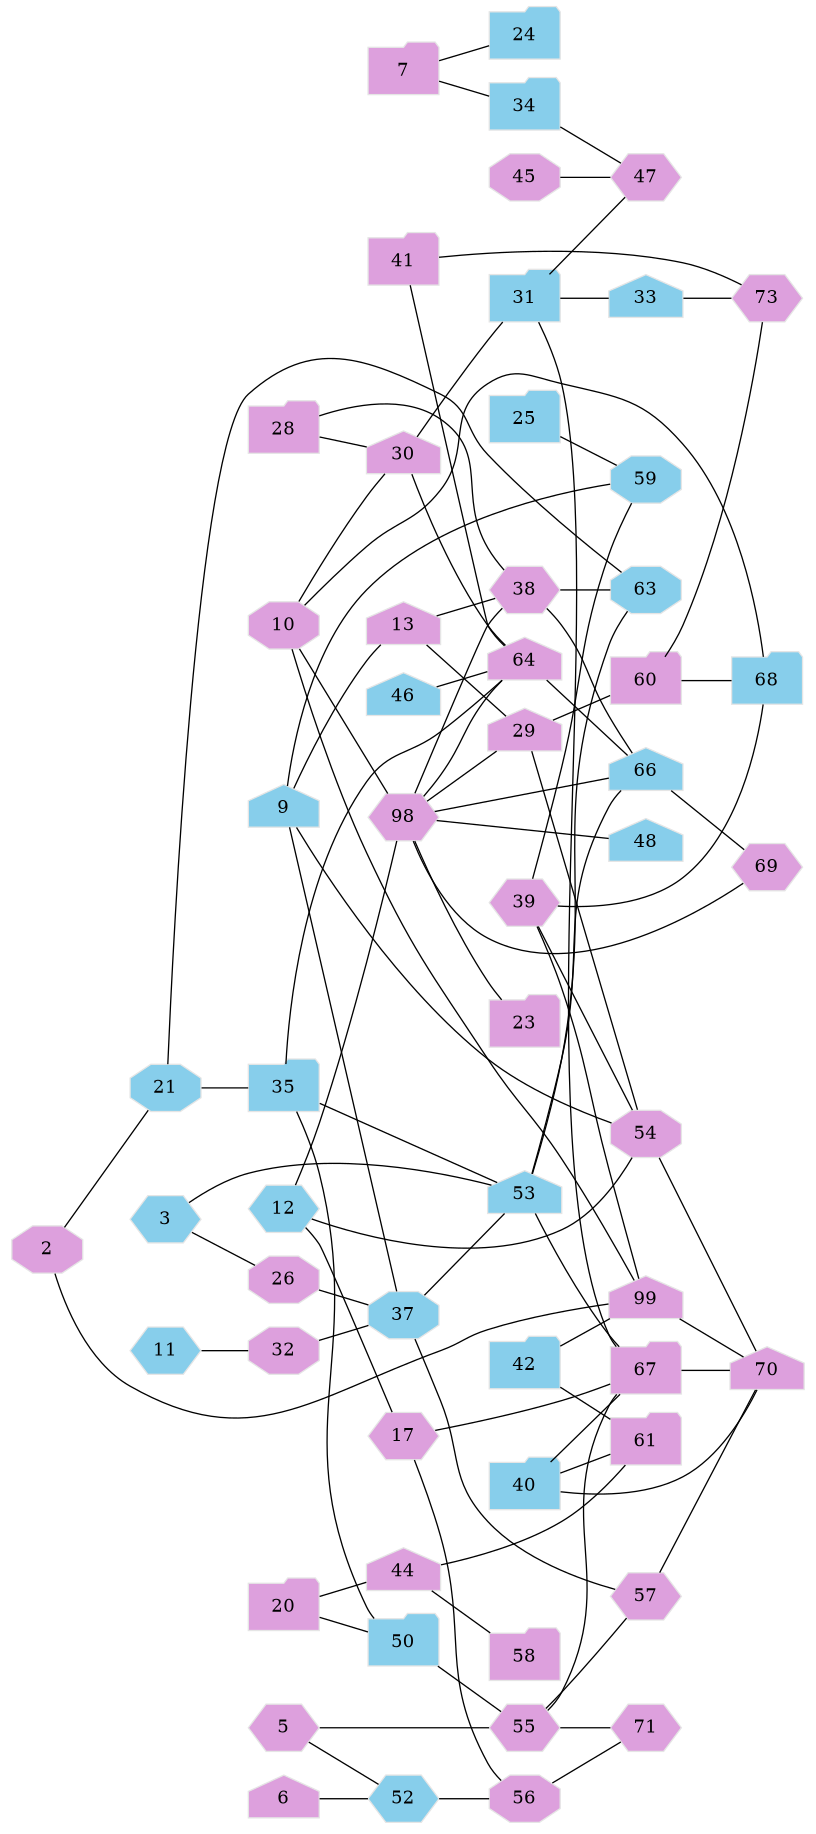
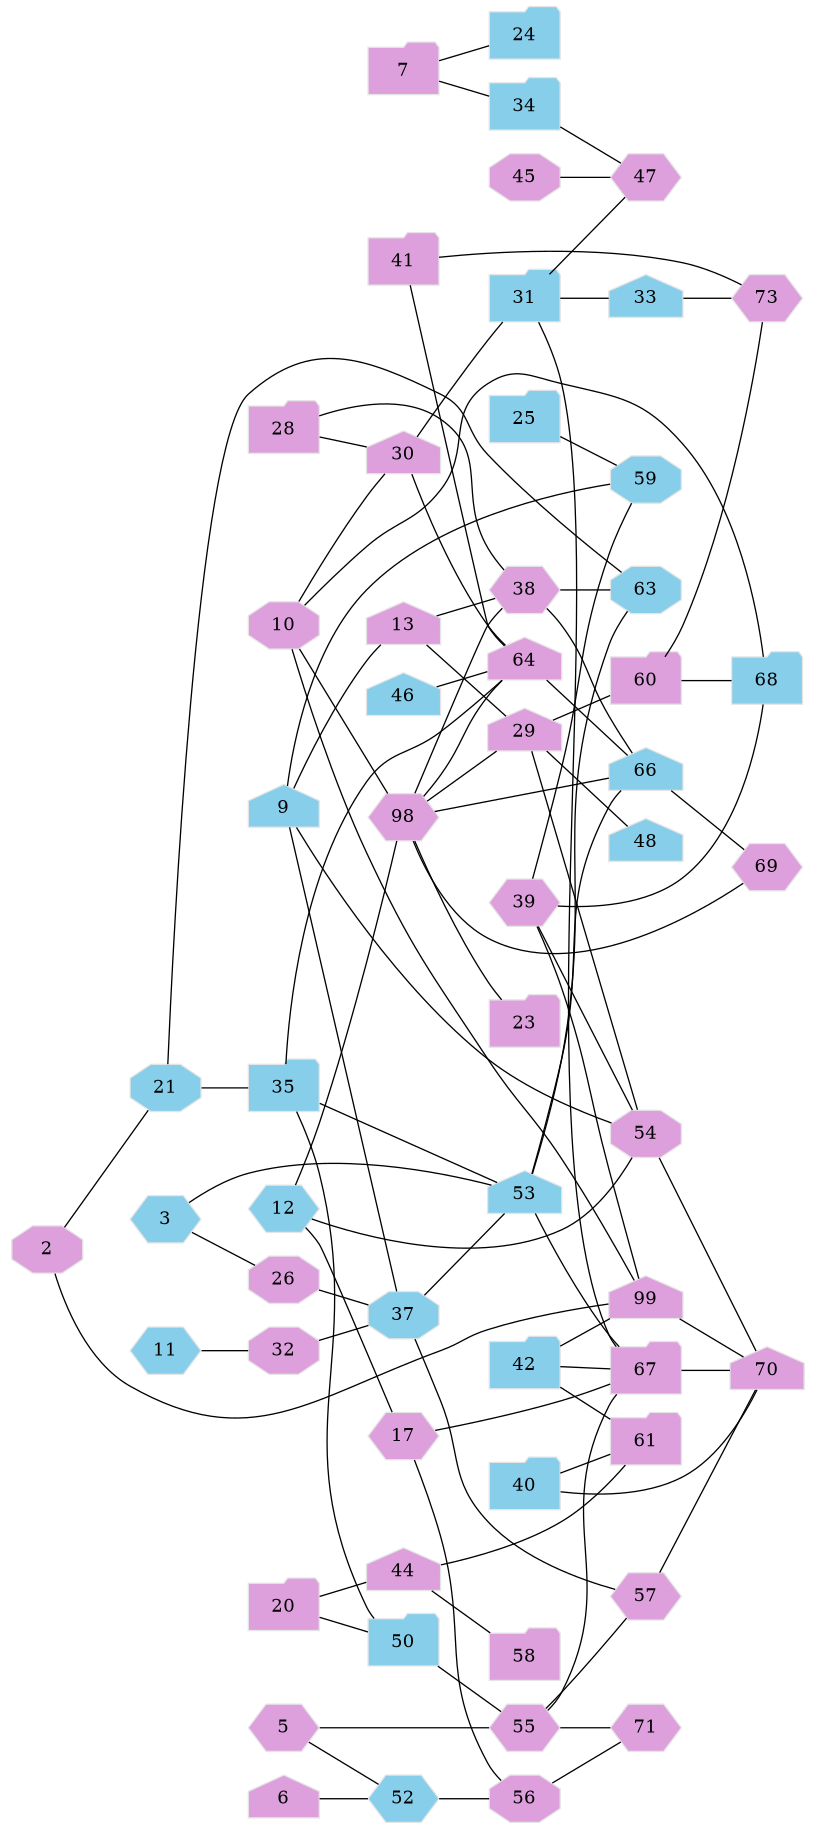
edge "98" -- "48": now "29" -- "48"
edge "67" -- "40": now "67" -- "42"
